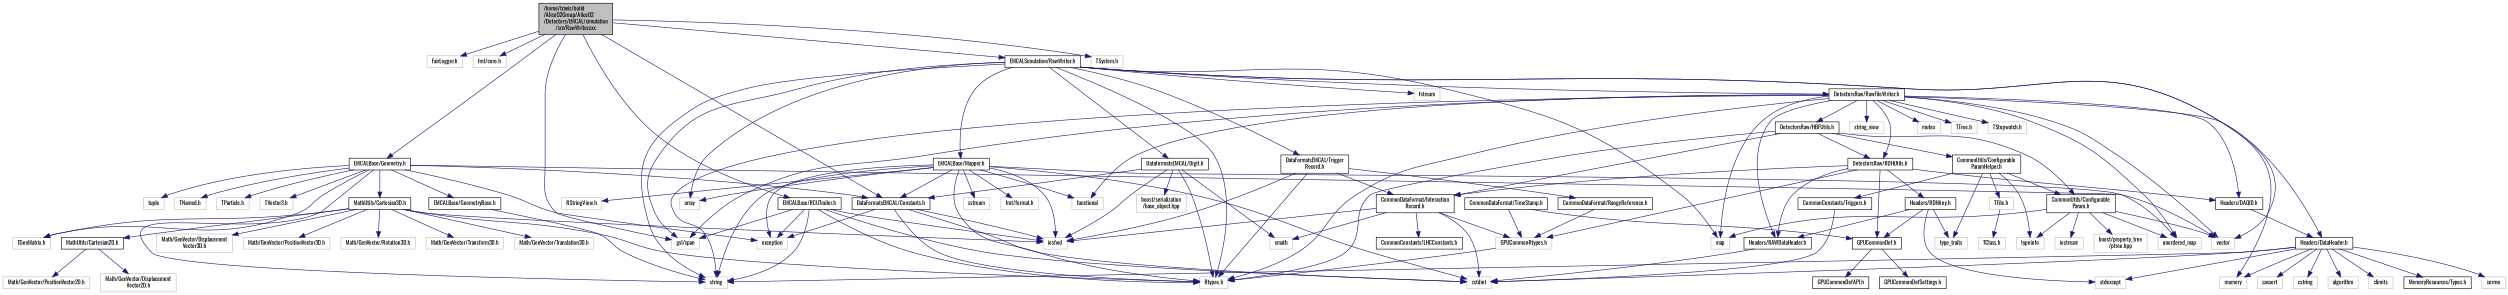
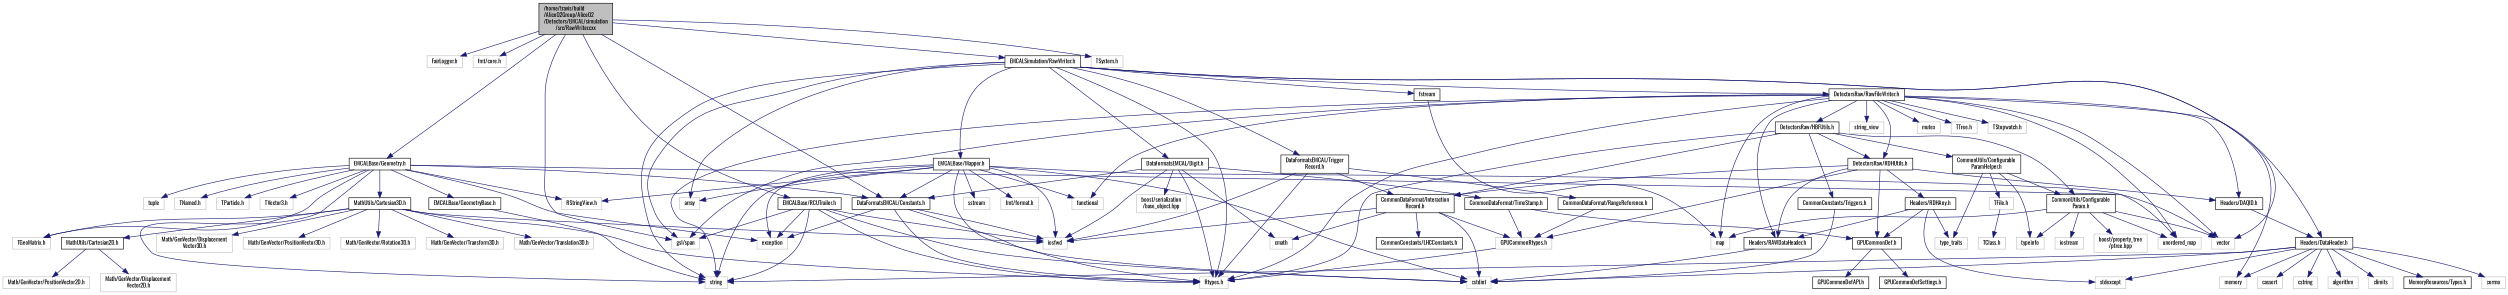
edge "EMCALSimulation/RawWriter.h" -> "map": now "fstream" -> "map"
node "fstream": color grey75 -> black
edge "CommonUtils/Configurable ParamHelper.h" -> "CommonConstants/Triggers.h": now "DetectorsRaw/HBFUtils.h" -> "CommonConstants/Triggers.h"
edge "DataFormatsEMCAL/Digit.h" -> "CommonDataFormat/TimeStamp.h": added
edge "EMCALBase/Geometry.h" -> "RStringView.h": added
